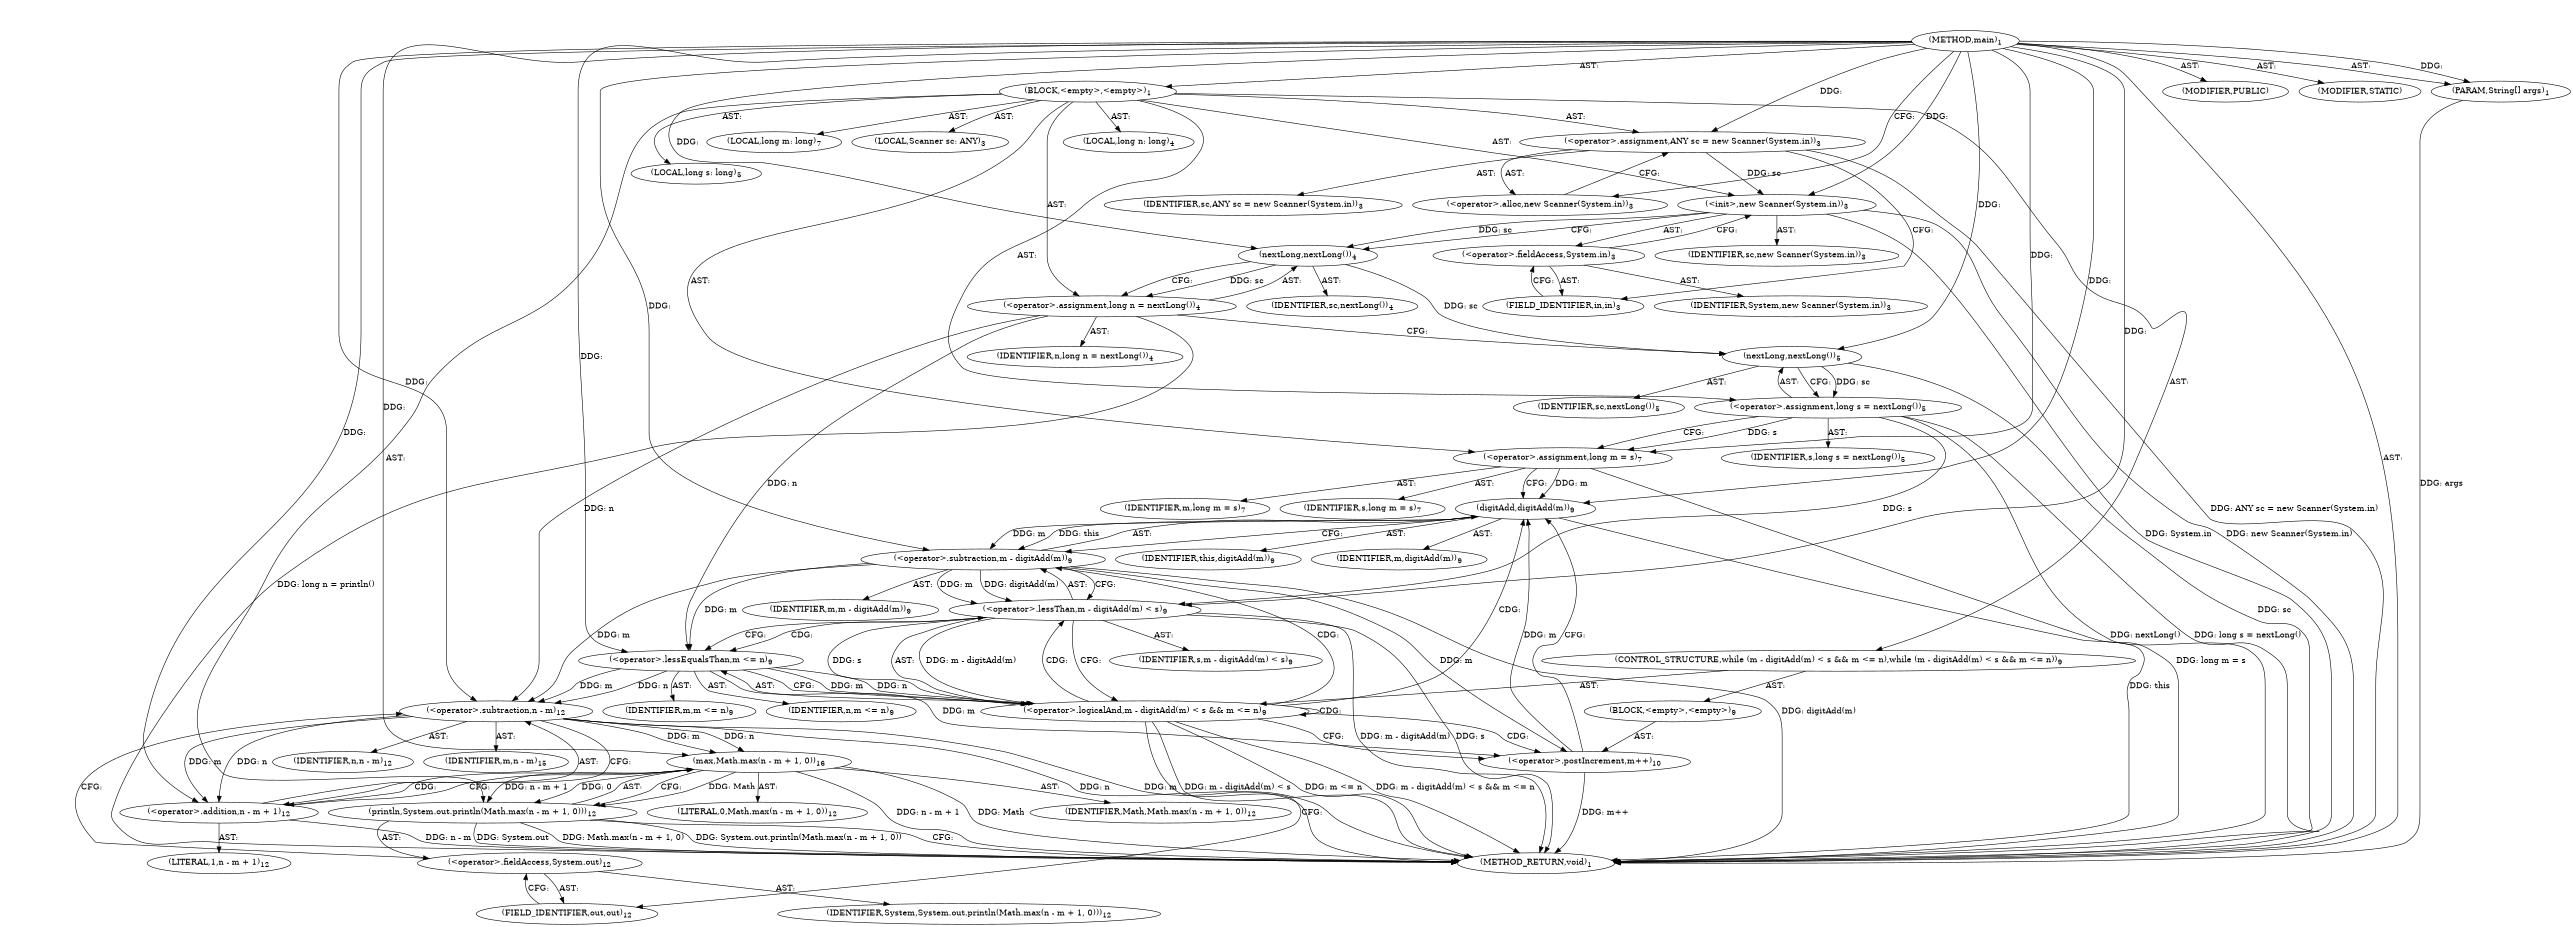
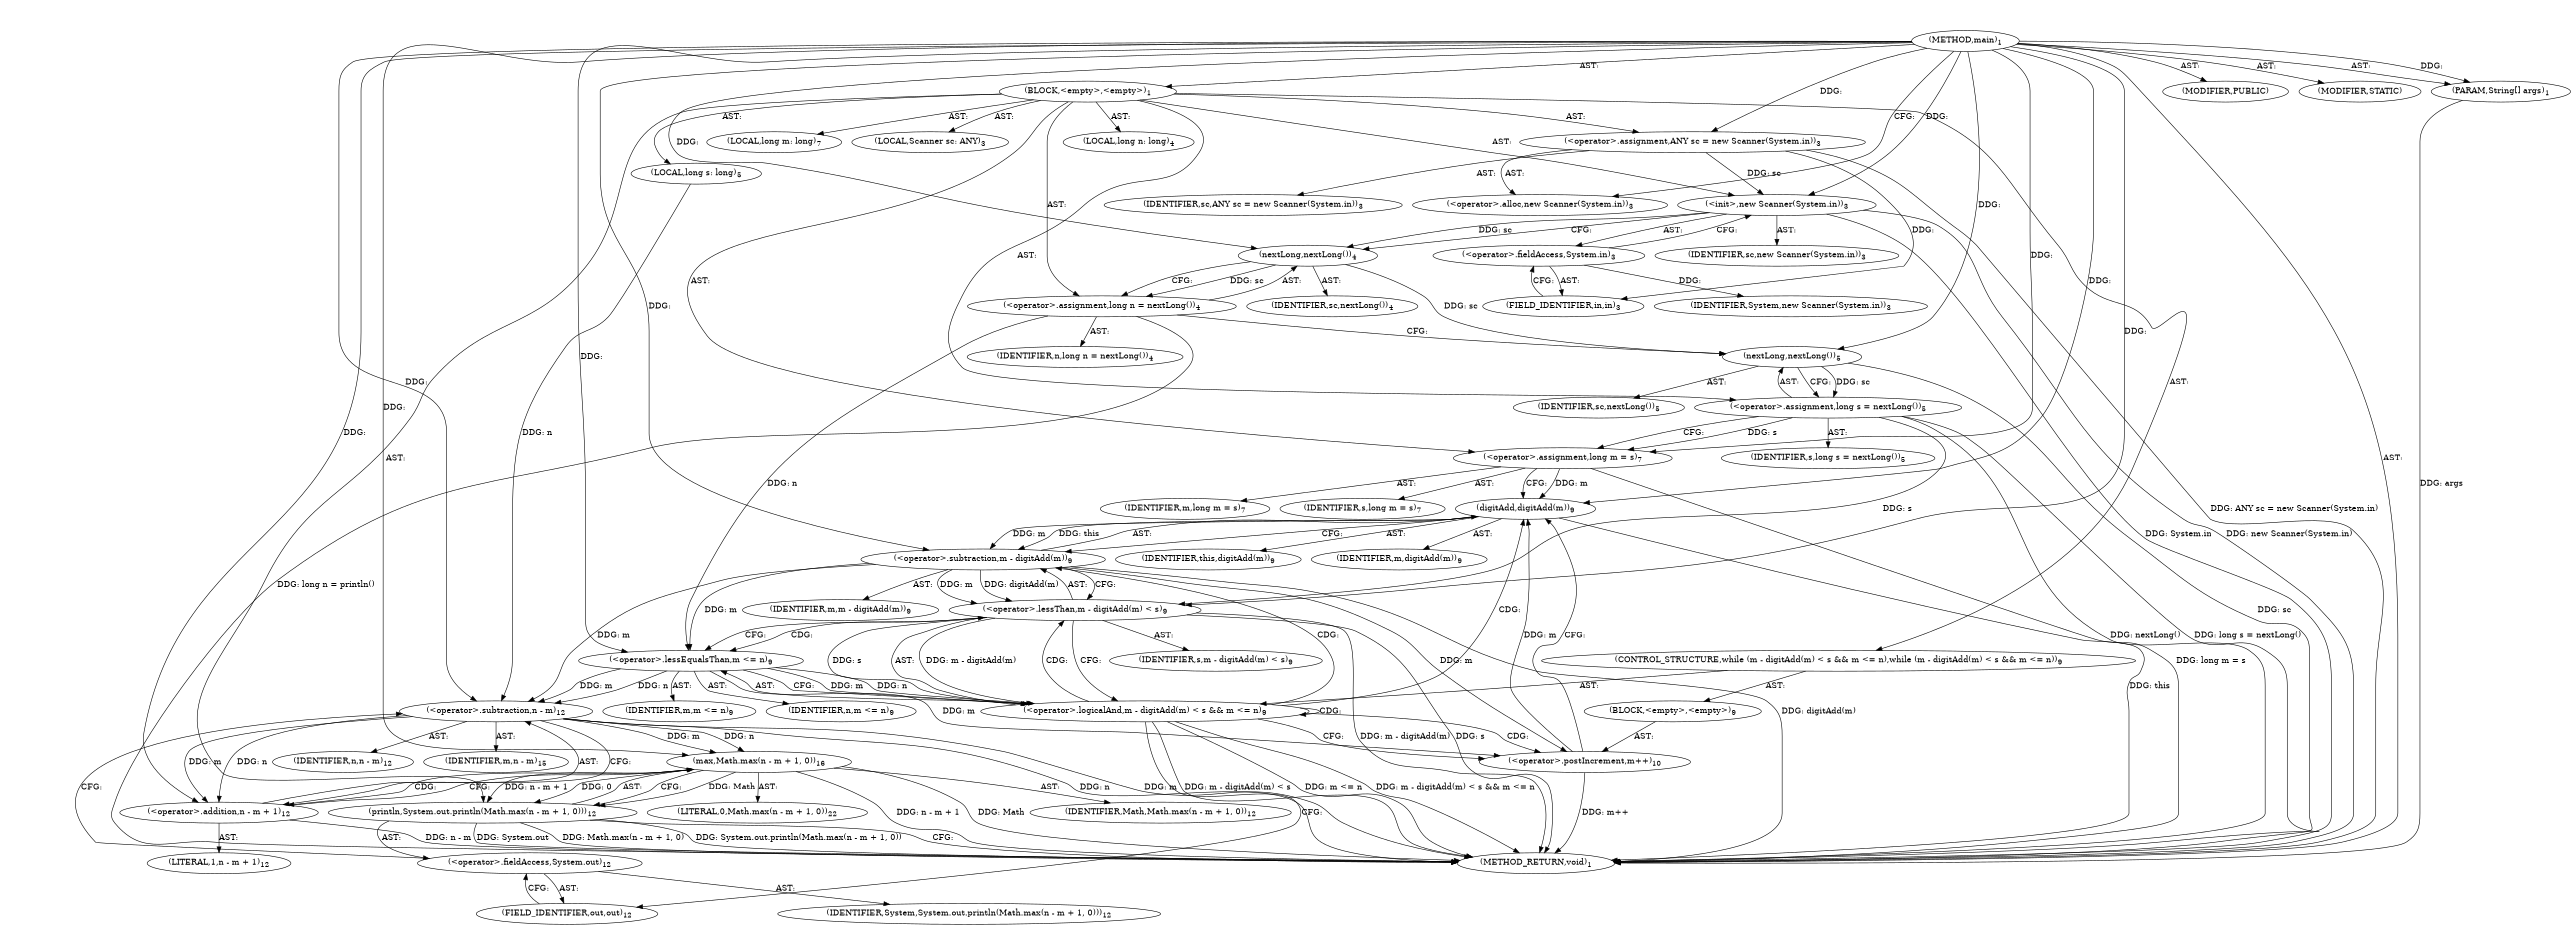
edge "(<operator>.alloc,new Scanner(System.in))" -> "(<operator>.assignment,ANY sc = new Scanner(System.in))": removed, label "CFG:"
edge "(<operator>.assignment,ANY sc = new Scanner(System.in))" -> "(FIELD_IDENTIFIER,in,in)": label "CFG: " -> "DDG: "
edge "(<operator>.fieldAccess,System.in)" -> "(IDENTIFIER,System,new Scanner(System.in))": label "AST: " -> "DDG: "
edge "(<operator>.assignment,long n = nextLong())" -> "(<operator>.subtraction,n - m)": now "(LOCAL,long s: long)" -> "(<operator>.subtraction,n - m)"
node "(LITERAL,0,Math.max(n - m + 1, 0))": text "12" -> "22"
